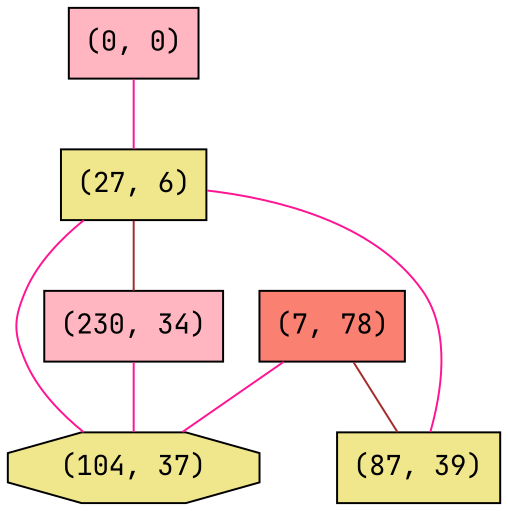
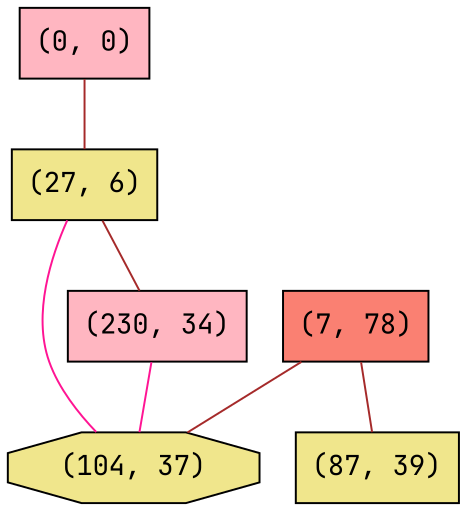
edge "(0, 0)" -- "(27, 6)": color deeppink -> brown
edge "(27, 6)" -- "(87, 39)": removed
edge "(7, 78)" -- "(104, 37)": color deeppink -> brown
